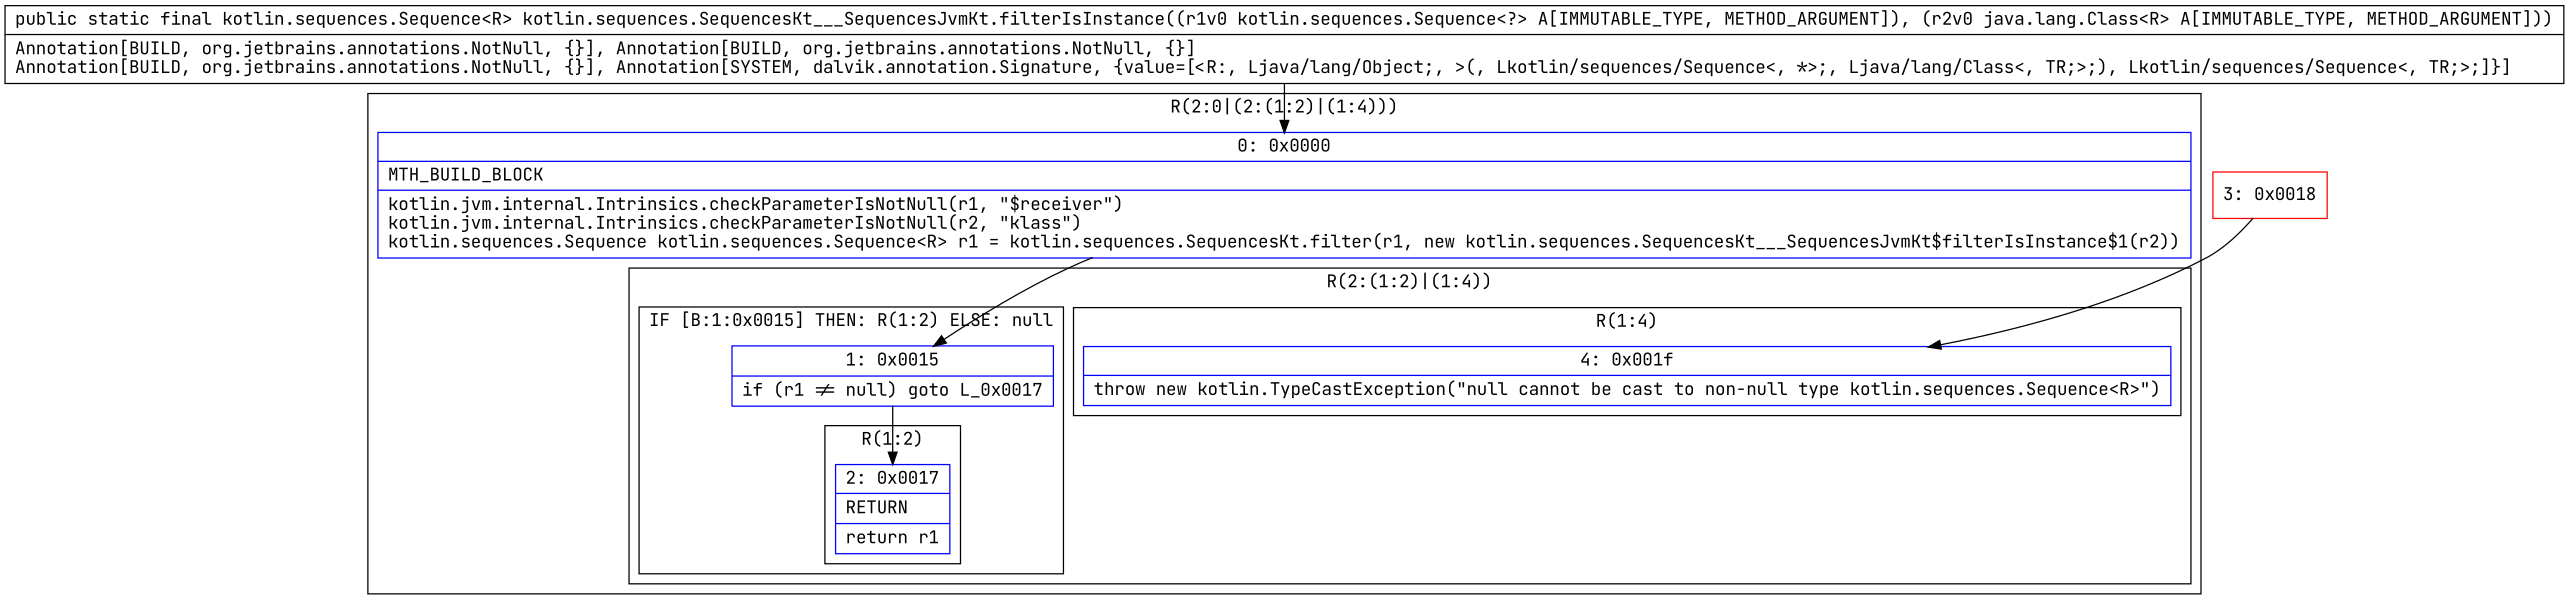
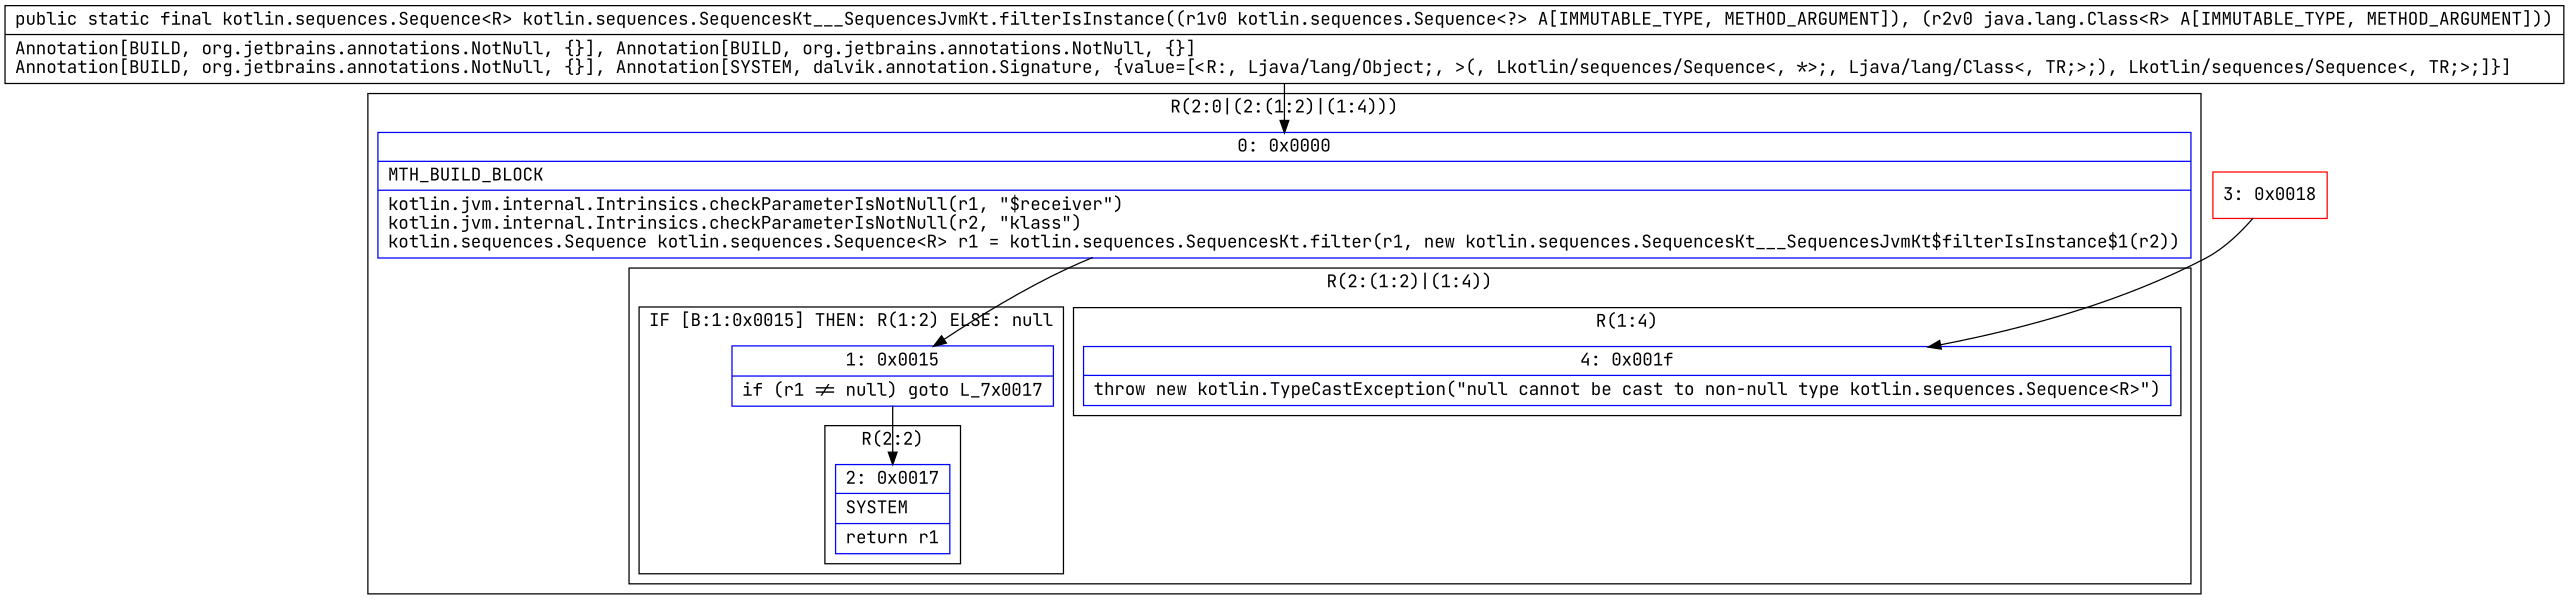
node "1: 0x0015": text "if (r1 != null) goto L_0x0017" -> "if (r1 != null) goto L_7x0017"
cluster "R(1:2)": label "R(1:2)" -> "R(2:2)"
node "2: 0x0017": text "RETURN" -> "SYSTEM"
